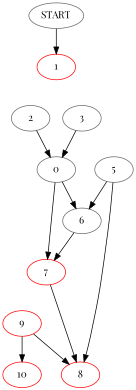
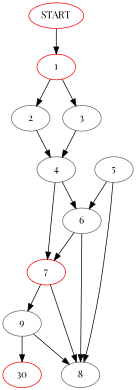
node "START": color gray40 -> red
edge "1" -> "2": added
edge "1" -> "3": added
node "0": label "0" -> "4"
edge "7" -> "9": added
edge "6" -> "8": added
node "9": color red -> gray40
node "10": label "10" -> "30"
node "8": color red -> gray40
